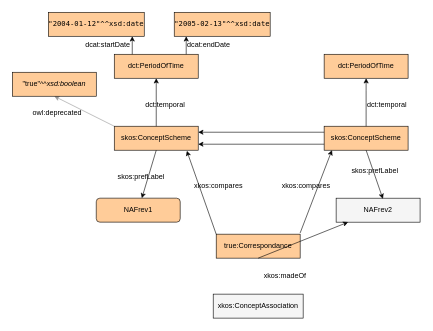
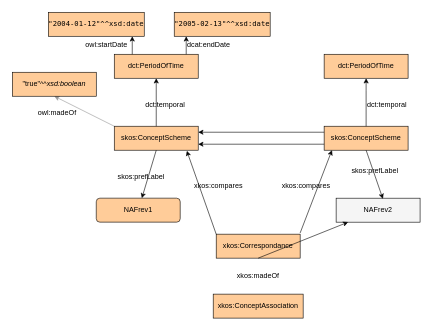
node "dcat:startDate": label "dcat:startDate" -> "owl:startDate"
node "owl:deprecated": label "owl:deprecated" -> "owl:madeOf"
node "true:Correspondance": label "true:Correspondance" -> "xkos:Correspondance"
node "xkos:madeOf": moved (285, 276) -> (258, 276)
node "xkos:ConceptAssociation": fillcolor #f5f5f5 -> #ffcc99
